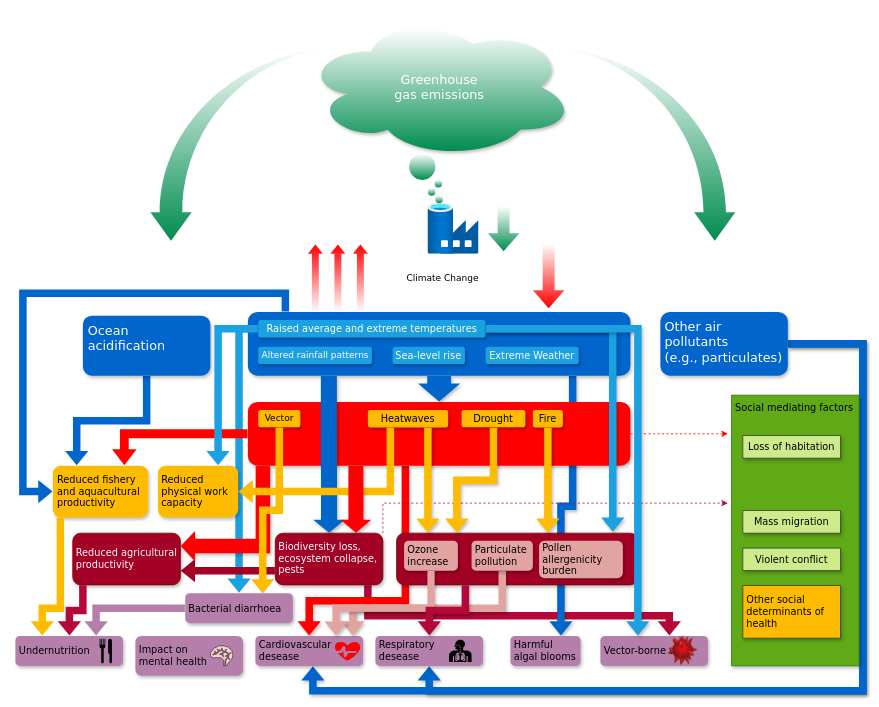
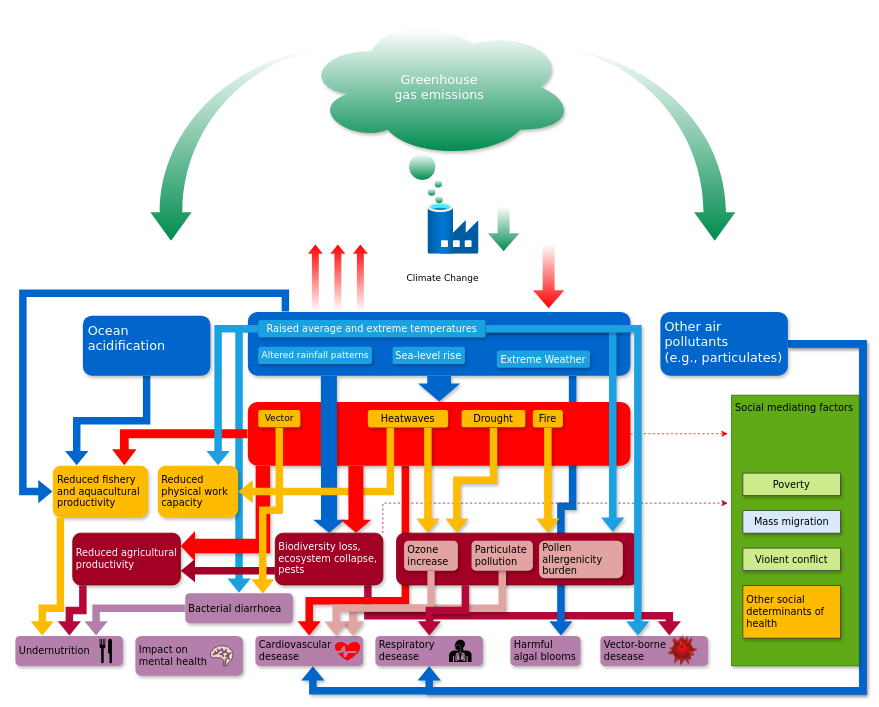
node "Extreme Weather": moved (532, 355) -> (543, 359)
node "Loss of habitation": removed
node "Poverty": added
node "Mass migration": fillcolor #cdeb8b -> #dae8fc
node "Vector-borne work": label "Vector-borne work" -> "Vector-borne desease"
